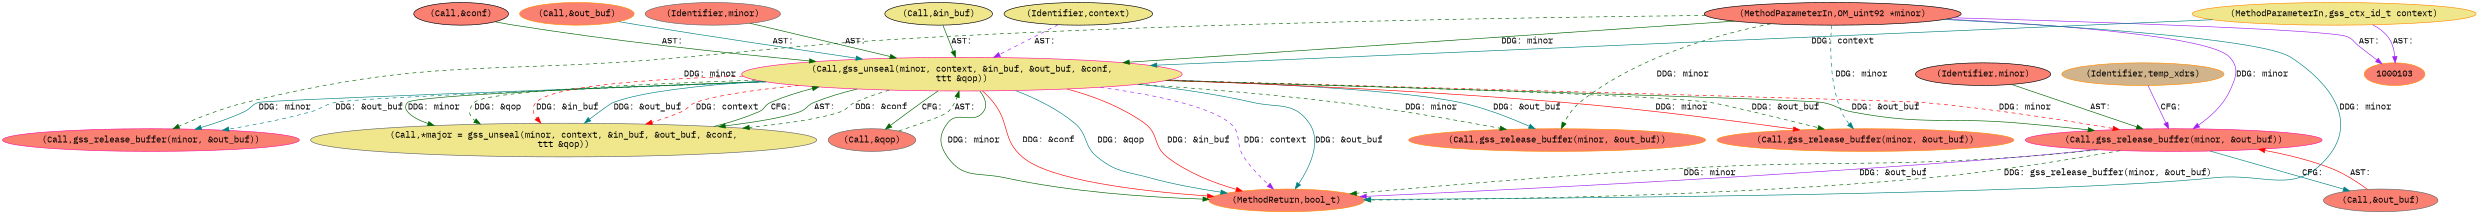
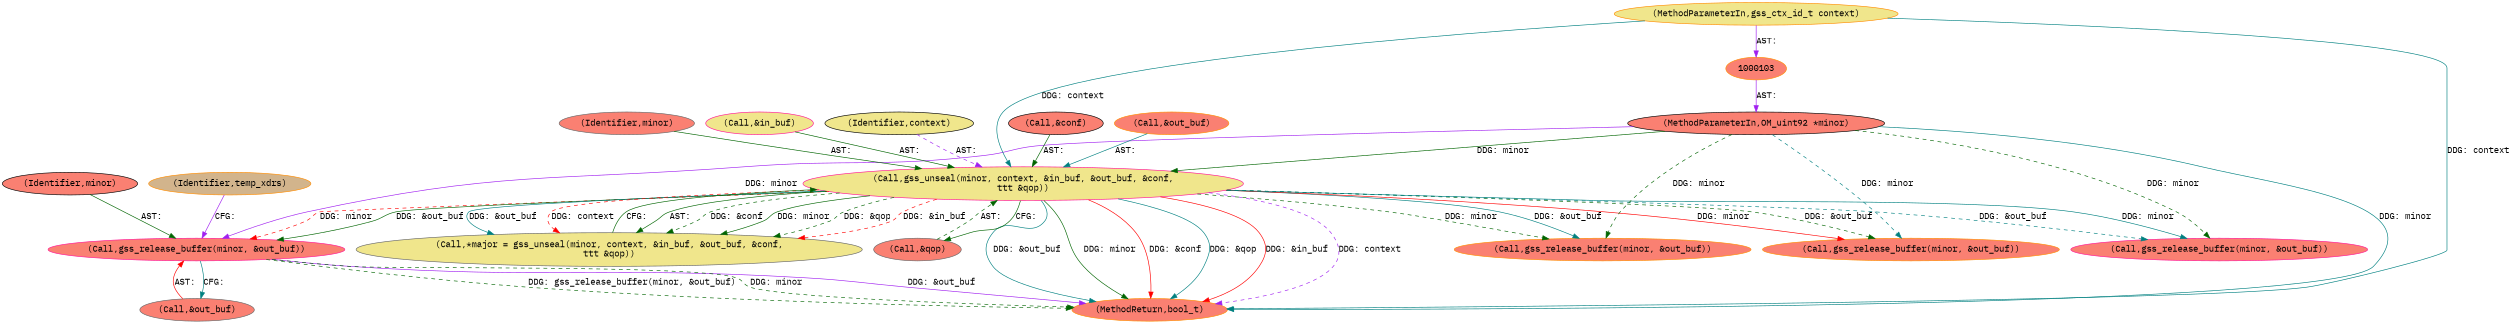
node "(Call,&in_buf)": color black -> deeppink
edge "(MethodParameterIn,OM_uint92 *minor)" -> "1000103": reversed
edge "(MethodParameterIn,gss_ctx_id_t context)" -> "(MethodReturn,bool_t)": added, label "DDG: context"
